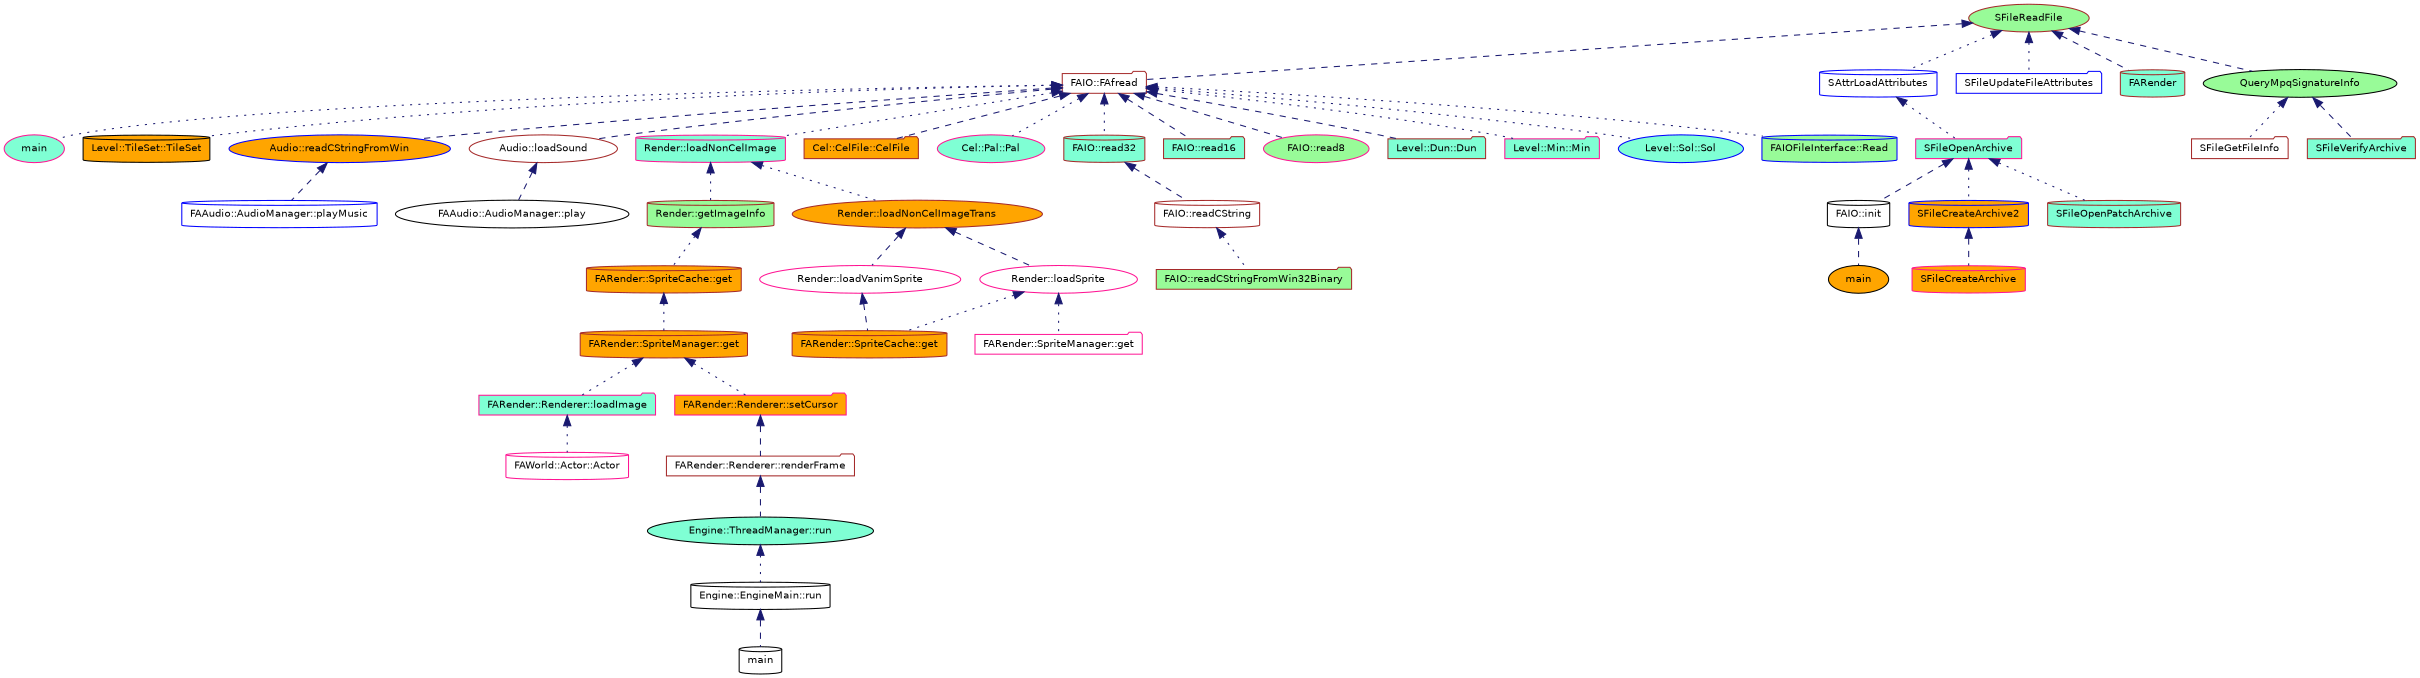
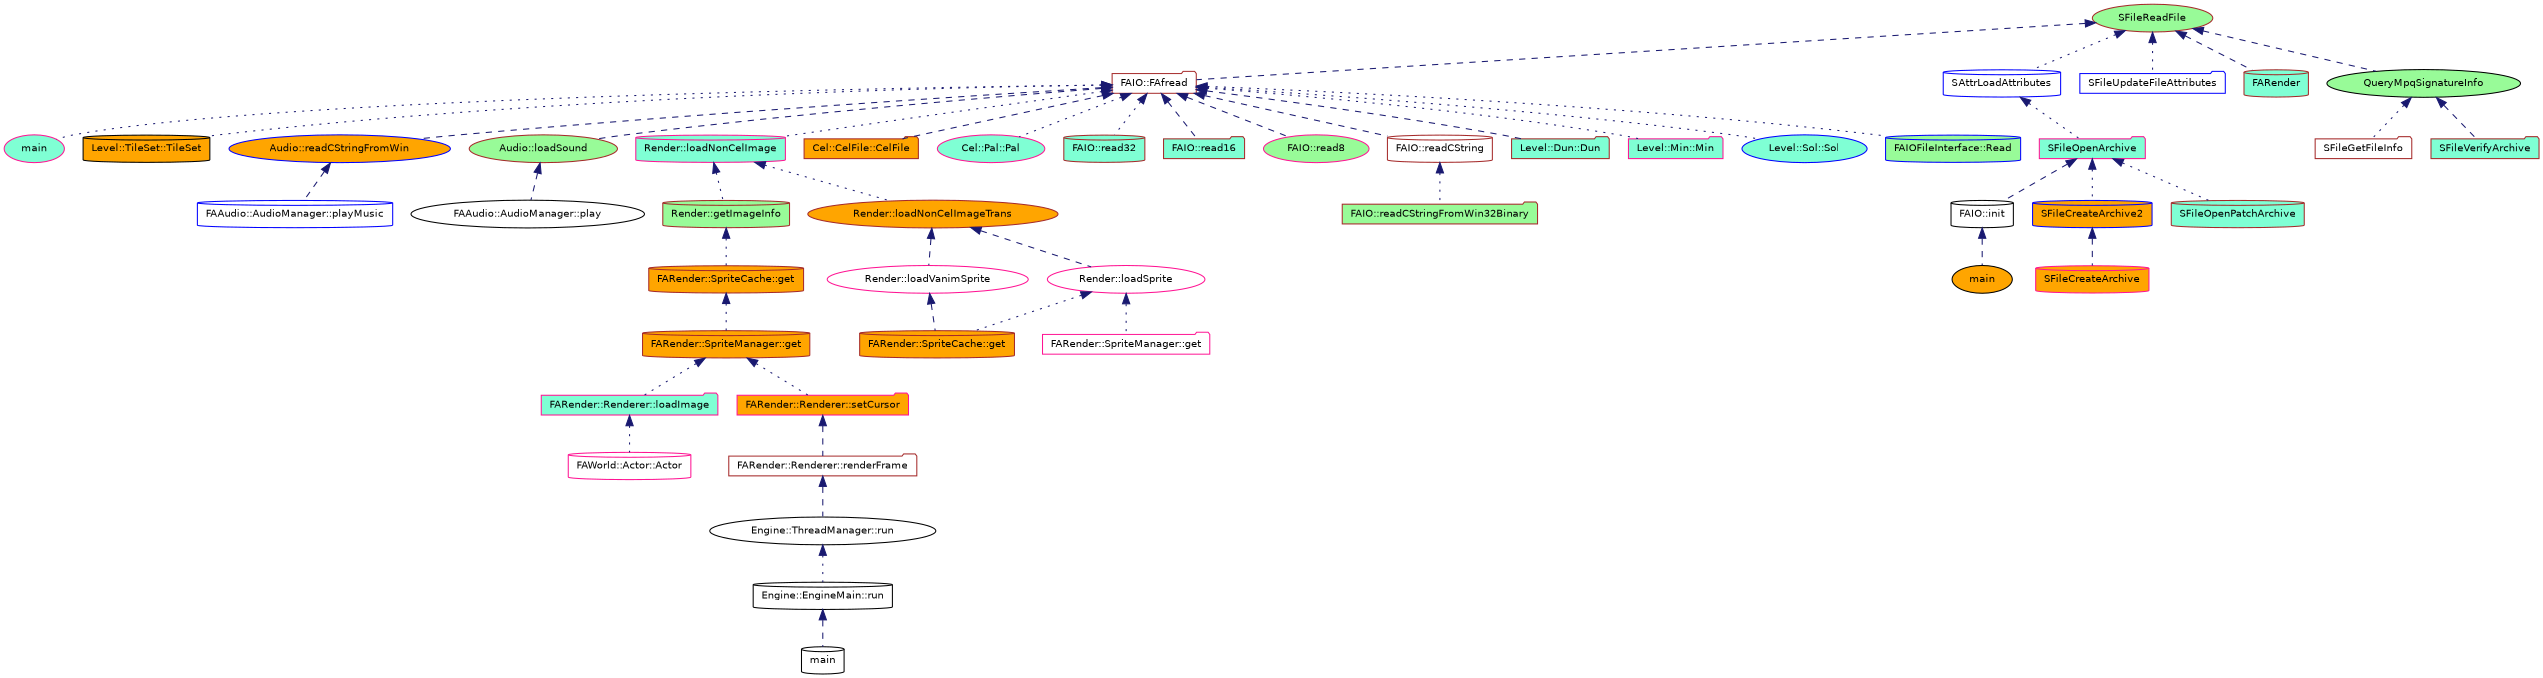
node "Audio::loadSound": fillcolor white -> palegreen
edge "FAIO::readCString" -> "FAIO::read32": now "FAIO::readCString" -> "FAIO::FAfread"
node "Engine::ThreadManager::run": fillcolor aquamarine -> white
